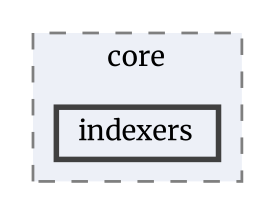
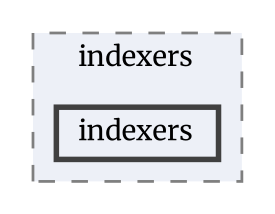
cluster "core": label "core" -> "indexers"
